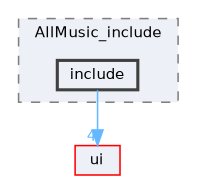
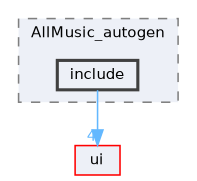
cluster "AllMusic_include": label "AllMusic_include" -> "AllMusic_autogen"
